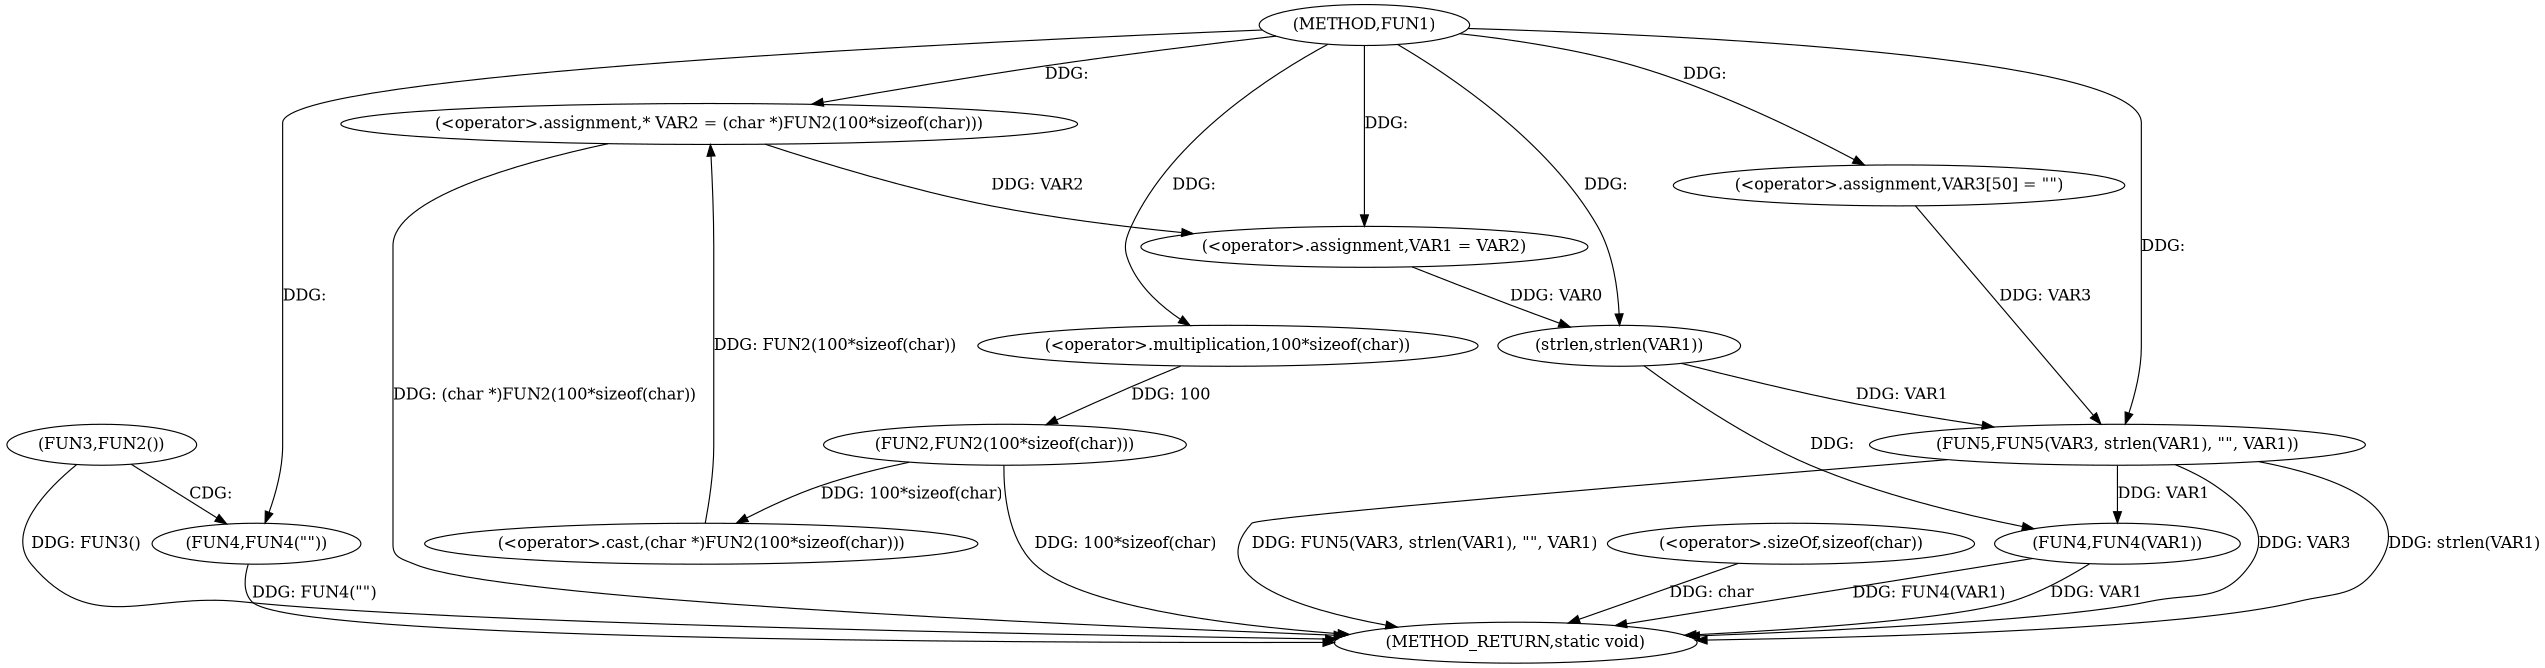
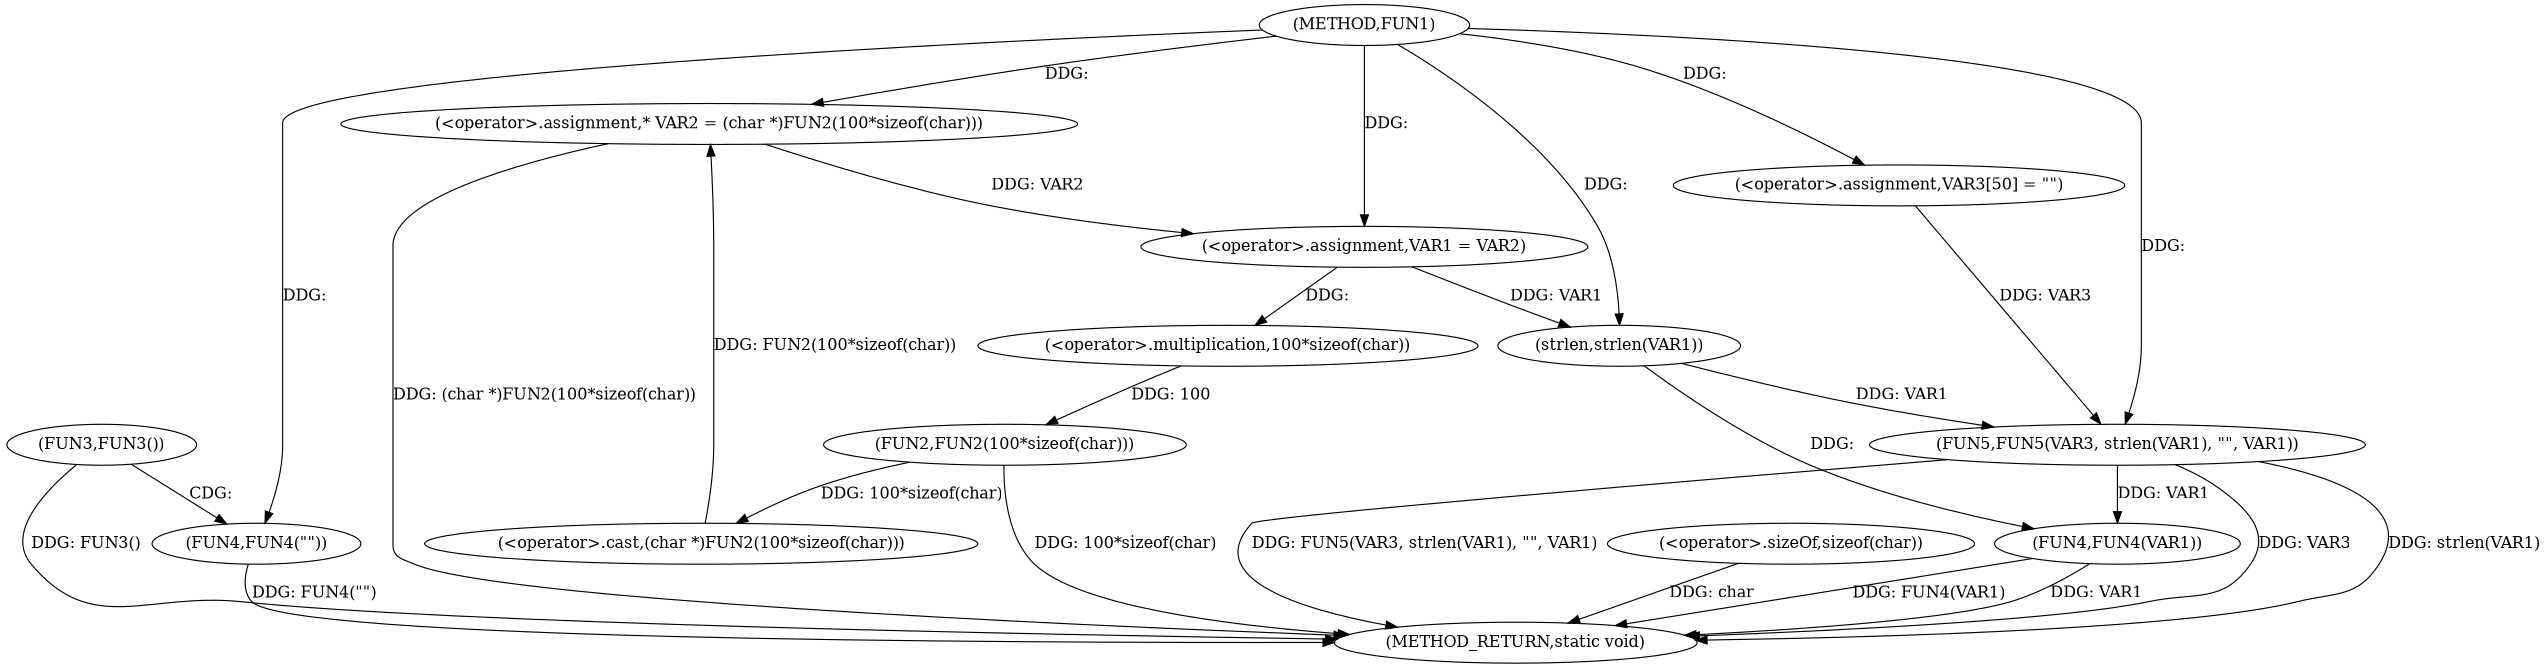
edge "(METHOD,FUN1)" -> "(<operator>.multiplication,100*sizeof(char))": now "(<operator>.assignment,VAR1 = VAR2)" -> "(<operator>.multiplication,100*sizeof(char))"
edge "(<operator>.assignment,VAR1 = VAR2)" -> "(strlen,strlen(VAR1))": label "DDG: VAR0" -> "DDG: VAR1"
node "(FUN3,FUN2())": label "(FUN3,FUN2())" -> "(FUN3,FUN3())"
